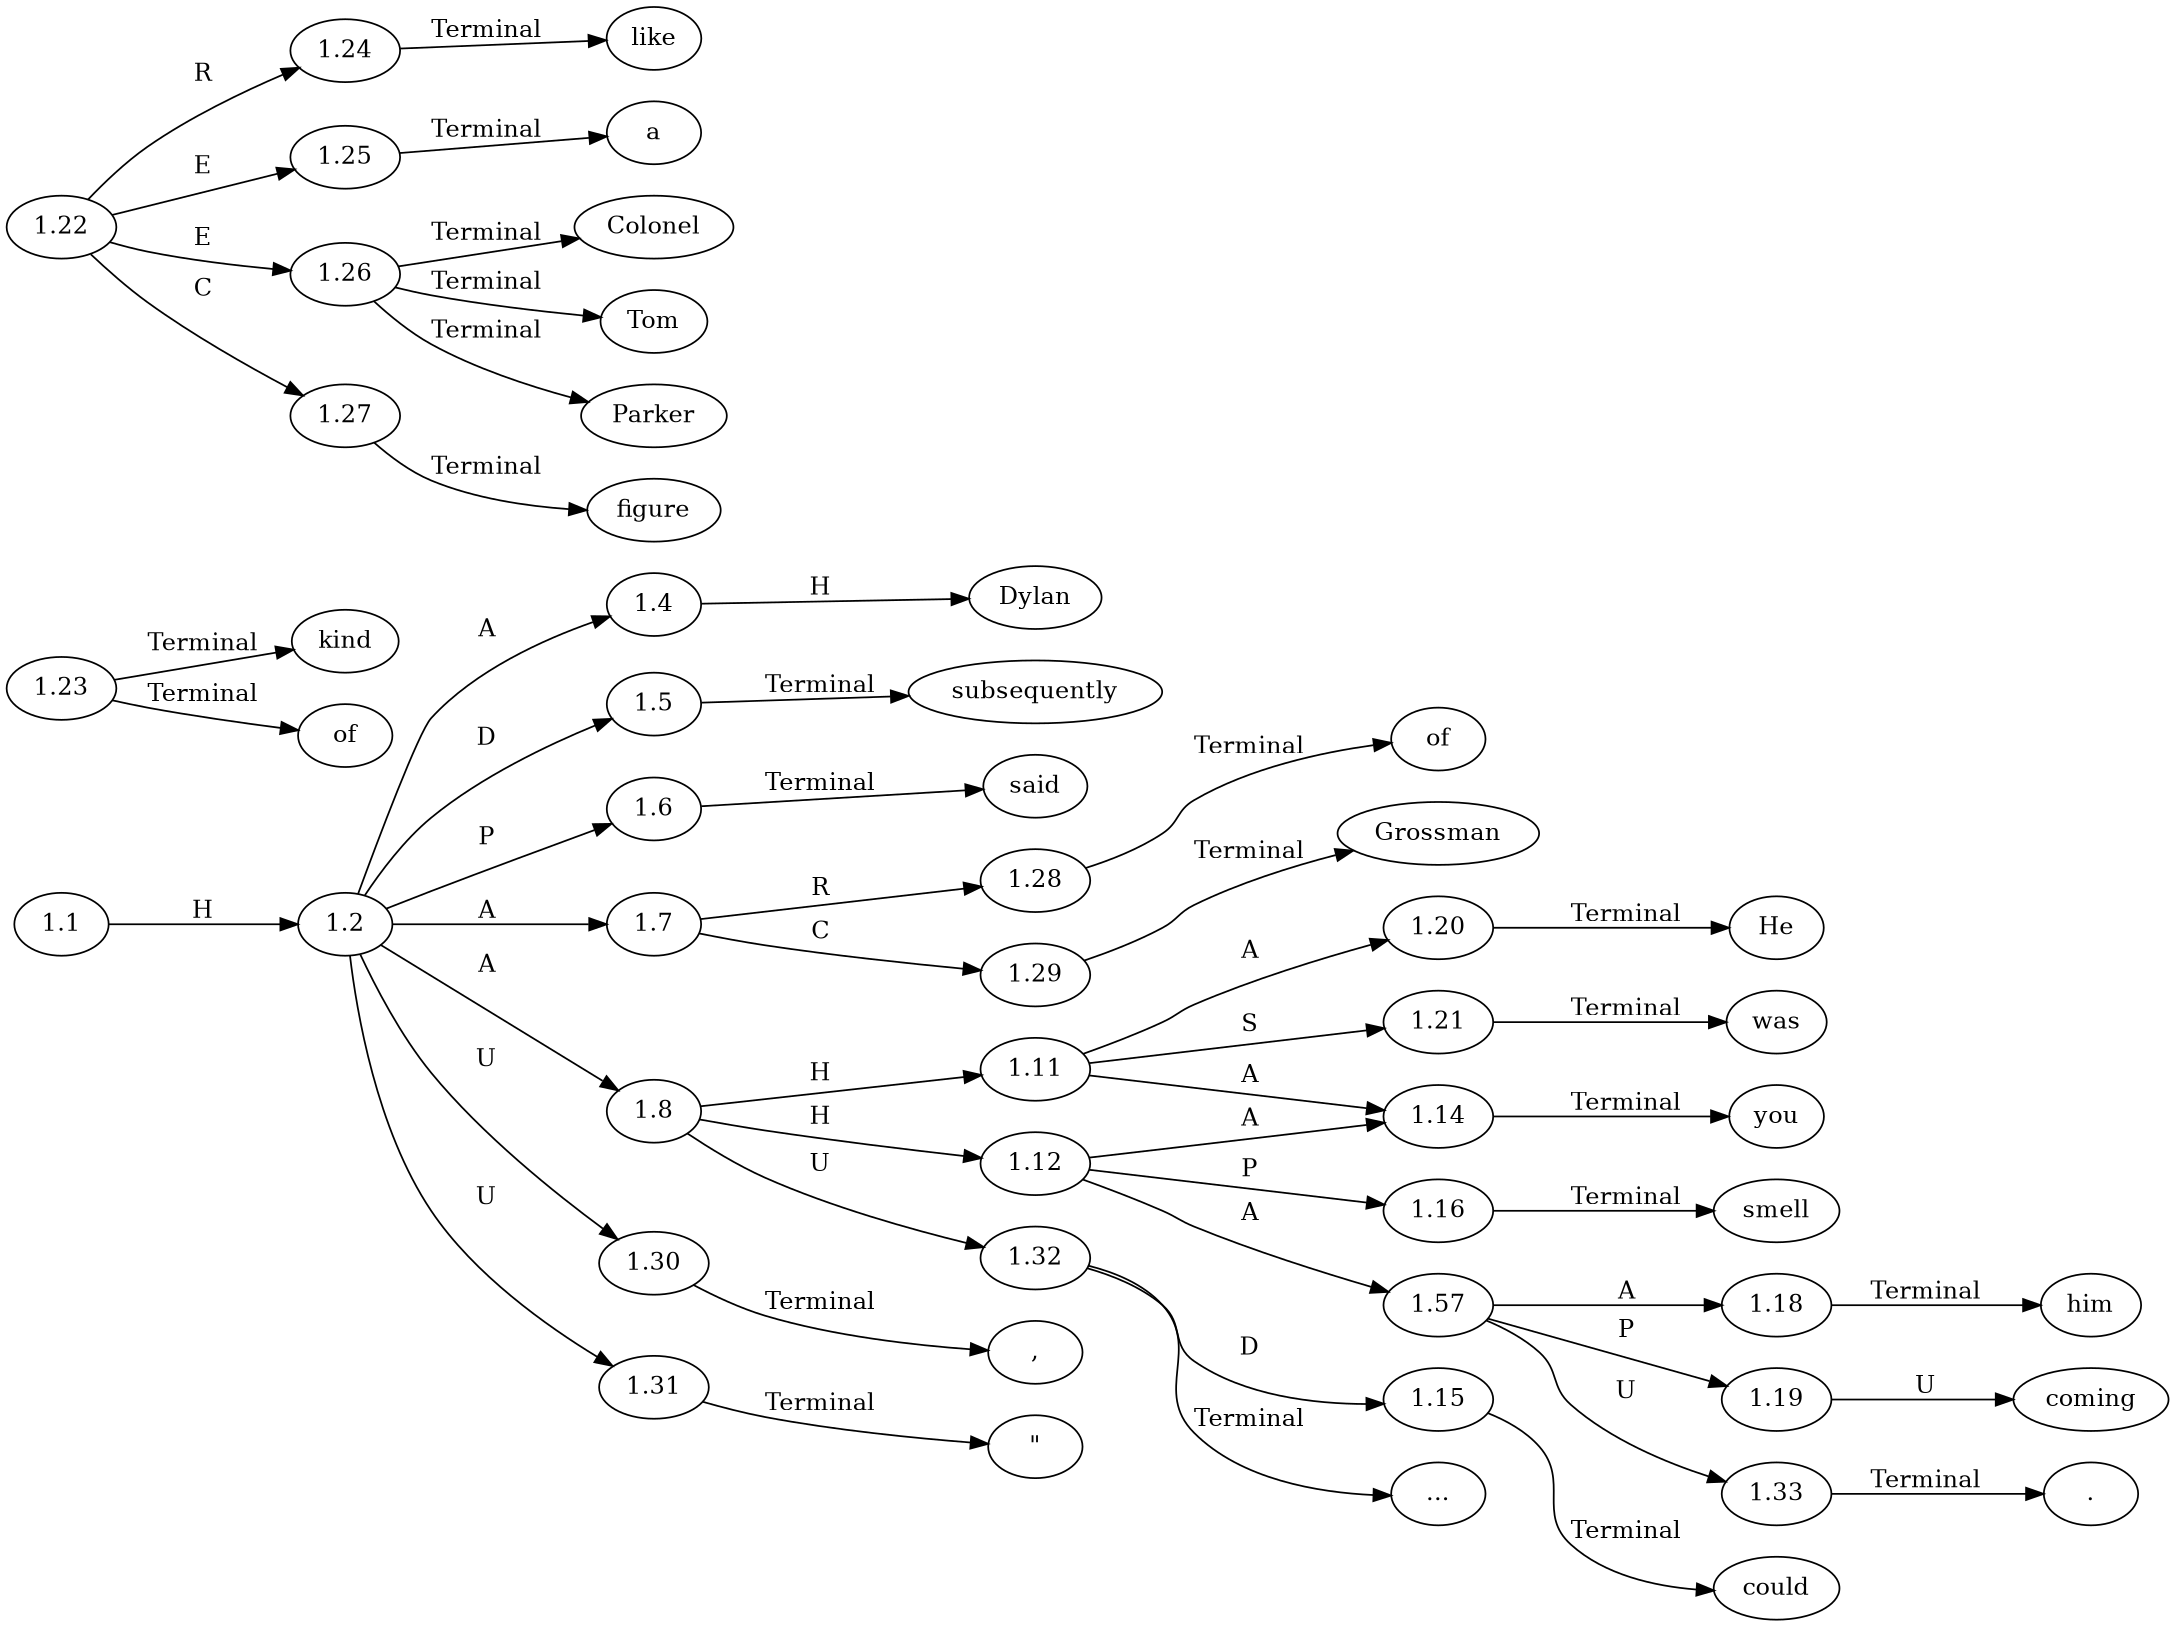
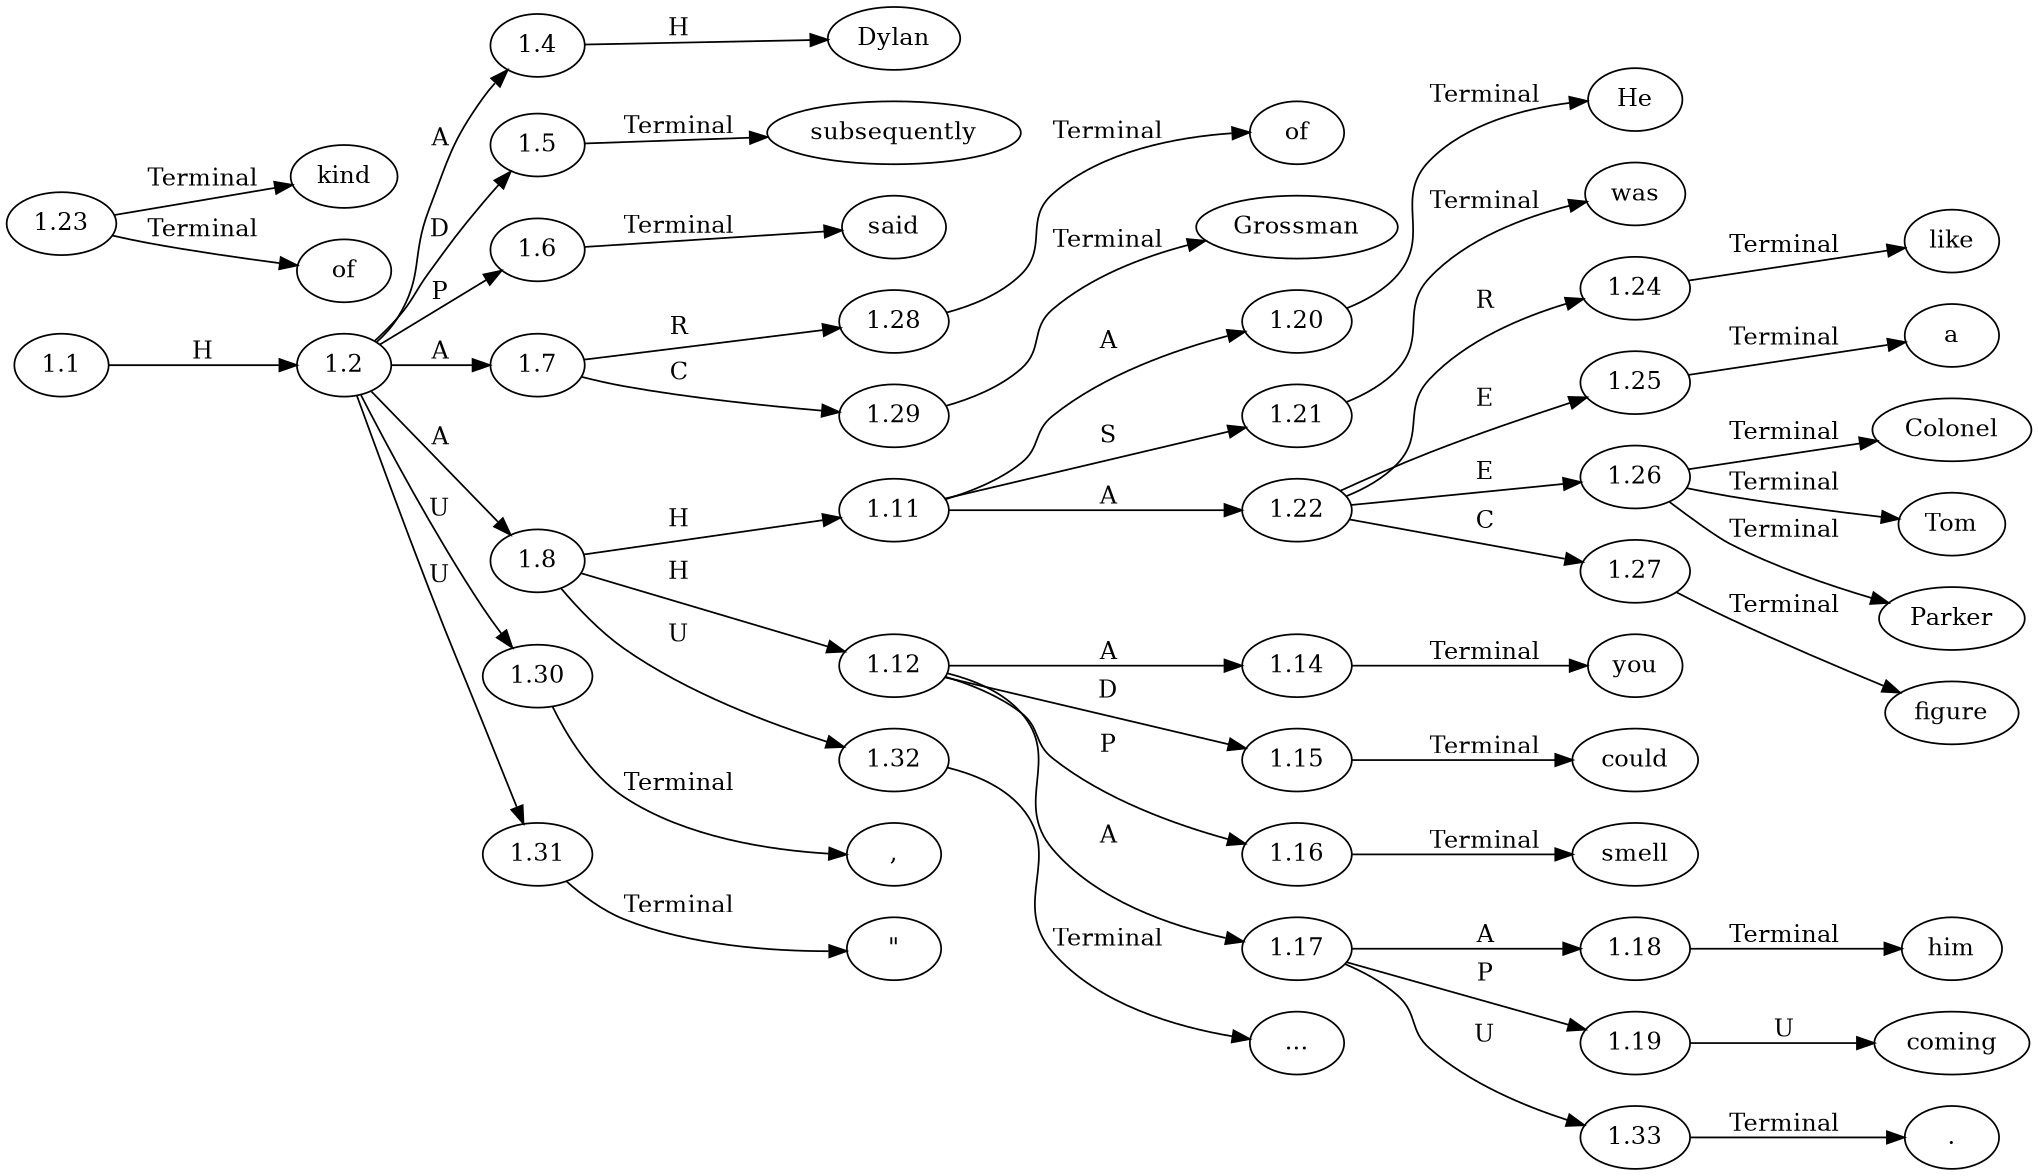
edge "1.11" -> "1.14": now "1.11" -> "1.22"
node "1.57": label "1.57" -> "1.17"
edge "1.32" -> "1.15": now "1.12" -> "1.15"
